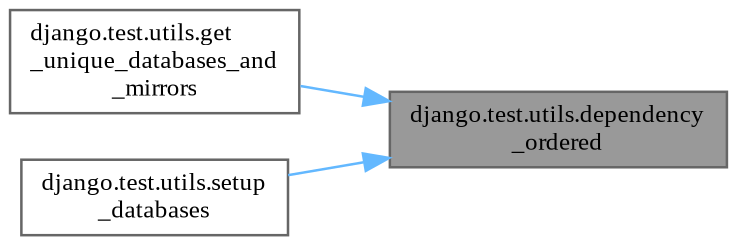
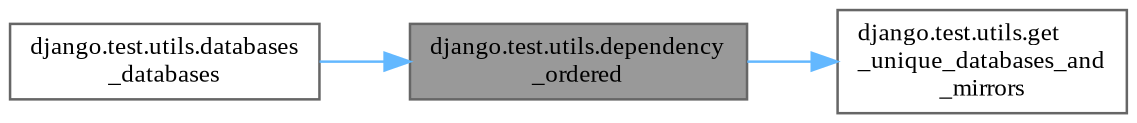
edge "django.test.utils.get _unique_databases_and _mirrors" -> "django.test.utils.dependency _ordered": reversed
node "django.test.utils.setup _databases": label "django.test.utils.setup _databases" -> "django.test.utils.databases _databases"
